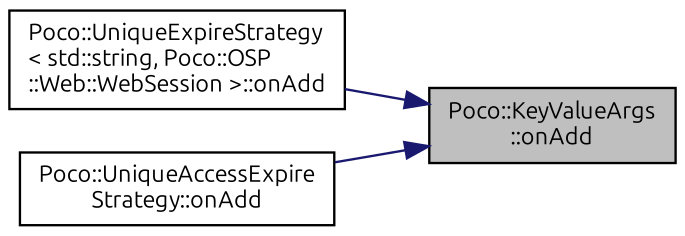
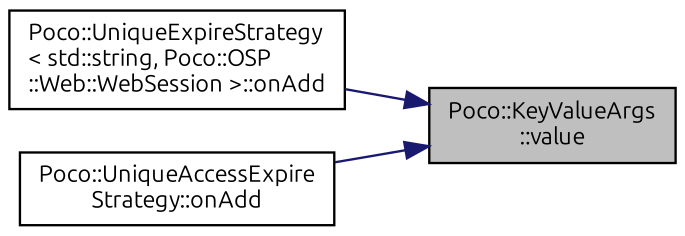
node "Poco::KeyValueArgs ::onAdd": label "Poco::KeyValueArgs ::onAdd" -> "Poco::KeyValueArgs ::value"
